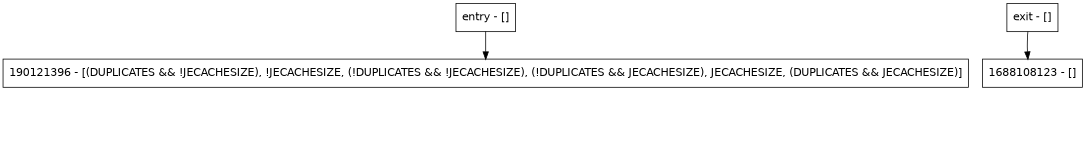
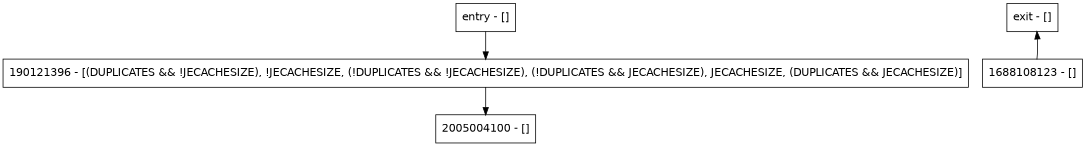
edge "exit - []" -> "1688108123 - []": reversed
node "2005004100 - []": added
